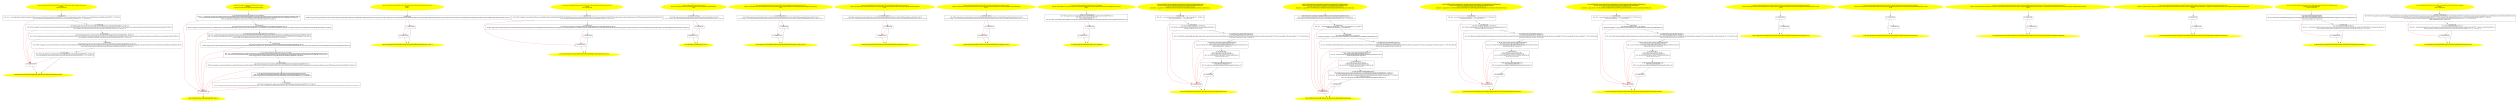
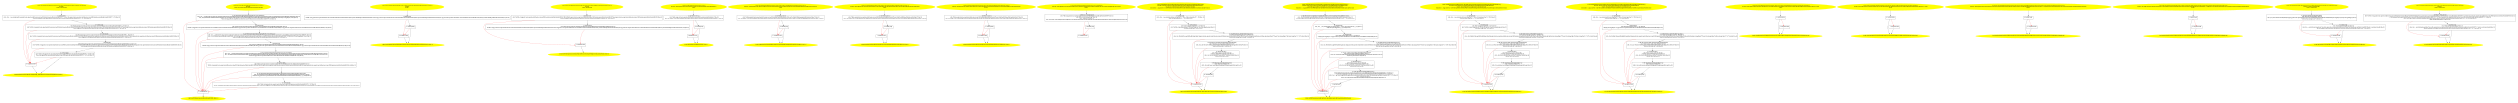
node "6:  method_body": removed
node "2: Exit WithAutoGeneratedDataPoints$ENUM.<init>(String,int)": removed
